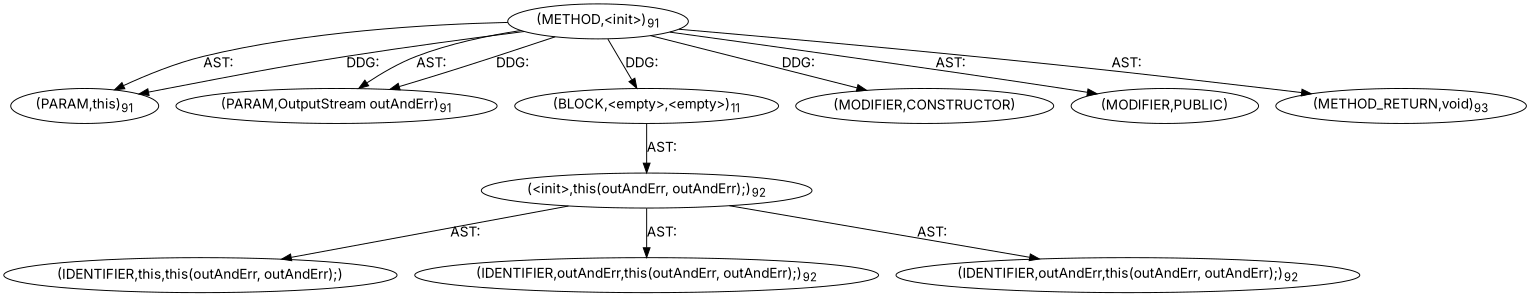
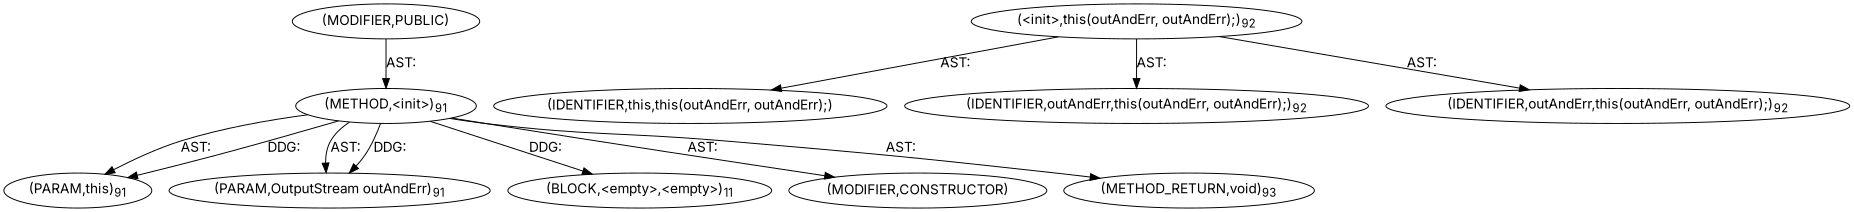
edge "(METHOD,<init>)" -> "(MODIFIER,PUBLIC)": reversed
edge "(METHOD,<init>)" -> "(MODIFIER,CONSTRUCTOR)": label "DDG: " -> "AST: "
edge "(BLOCK,<empty>,<empty>)" -> "(<init>,this(outAndErr, outAndErr);)": removed, label "AST:"
